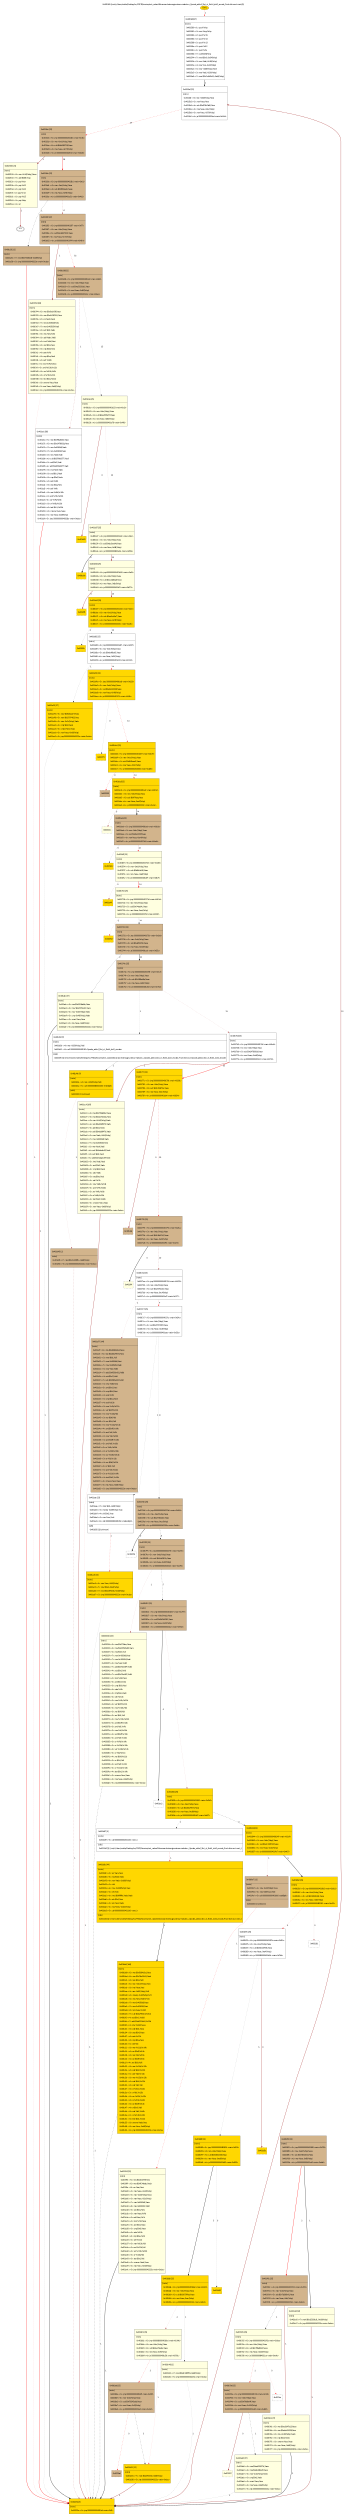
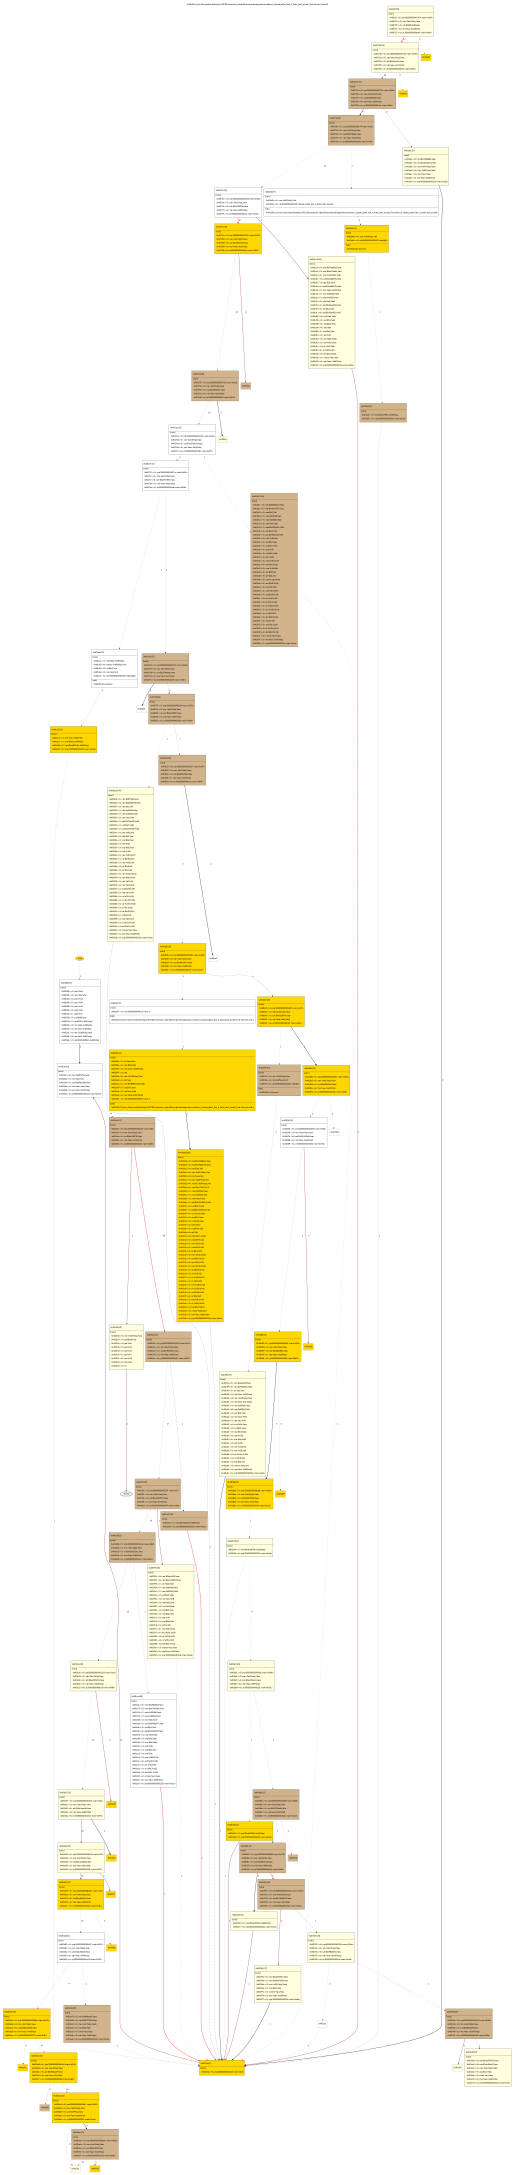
node "Exit": label "Exit" -> "Desktop"
node "0x401a93 [27]": fillcolor gold -> tan
edge "0x4016e6 [25]" -> "0x4016ff [25]": now "0x4016e6 [25]" -> "0x40222c"
edge "0x4018a8 [25]" -> "0x4018c1 [25]": now "0x402144 [12]" -> "0x4018c1 [25]"
edge "0x4018da [25]" -> "0x401d31 [12]": now "0x4018da [25]" -> "0x4018f3 [25]"
edge "0x401a5d [27]" -> "0x40223a [5]": now "0x4021ce" -> "0x40223a [5]"
